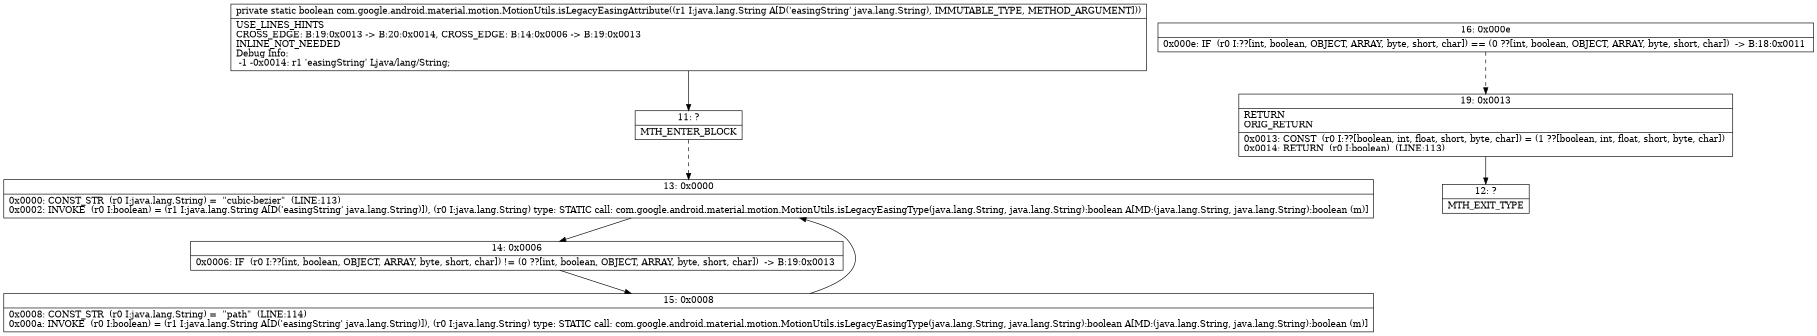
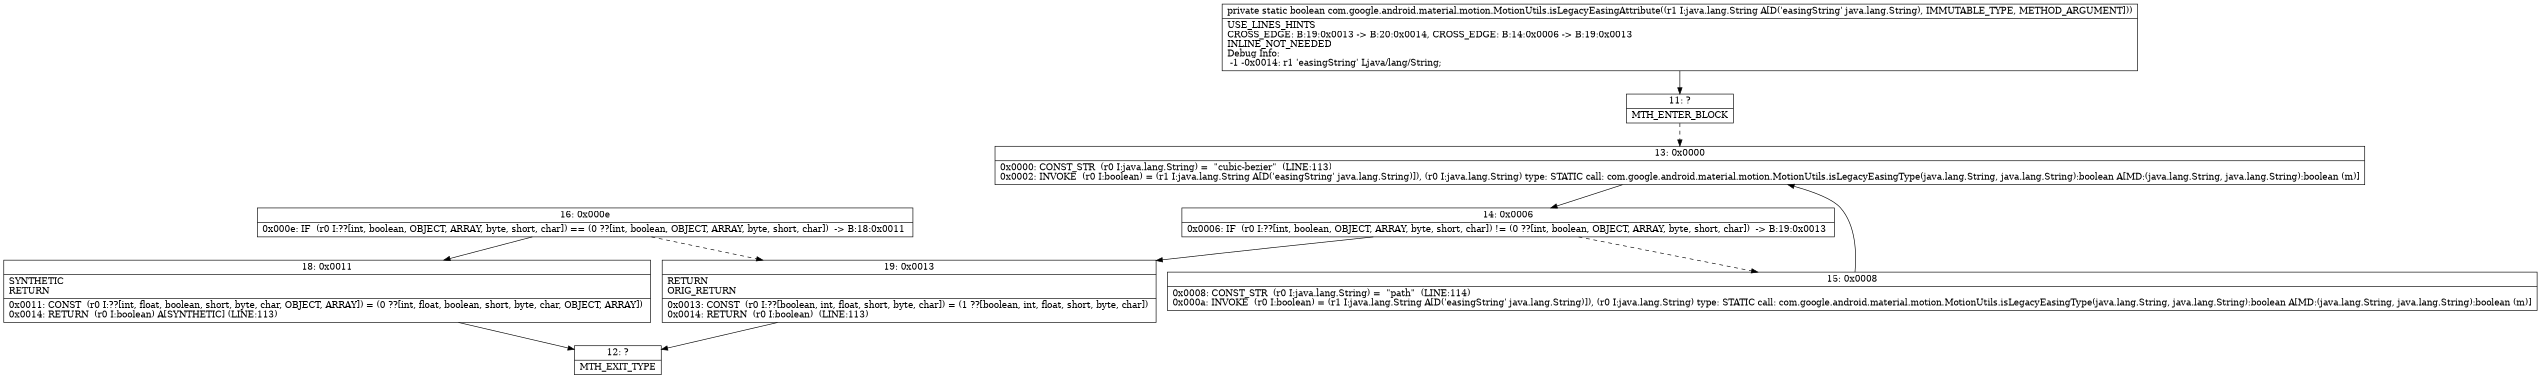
edge "14: 0x0006" -> "19: 0x0013": added
edge "14: 0x0006" -> "15: 0x0008": style solid -> dashed
node "18: 0x0011": added
